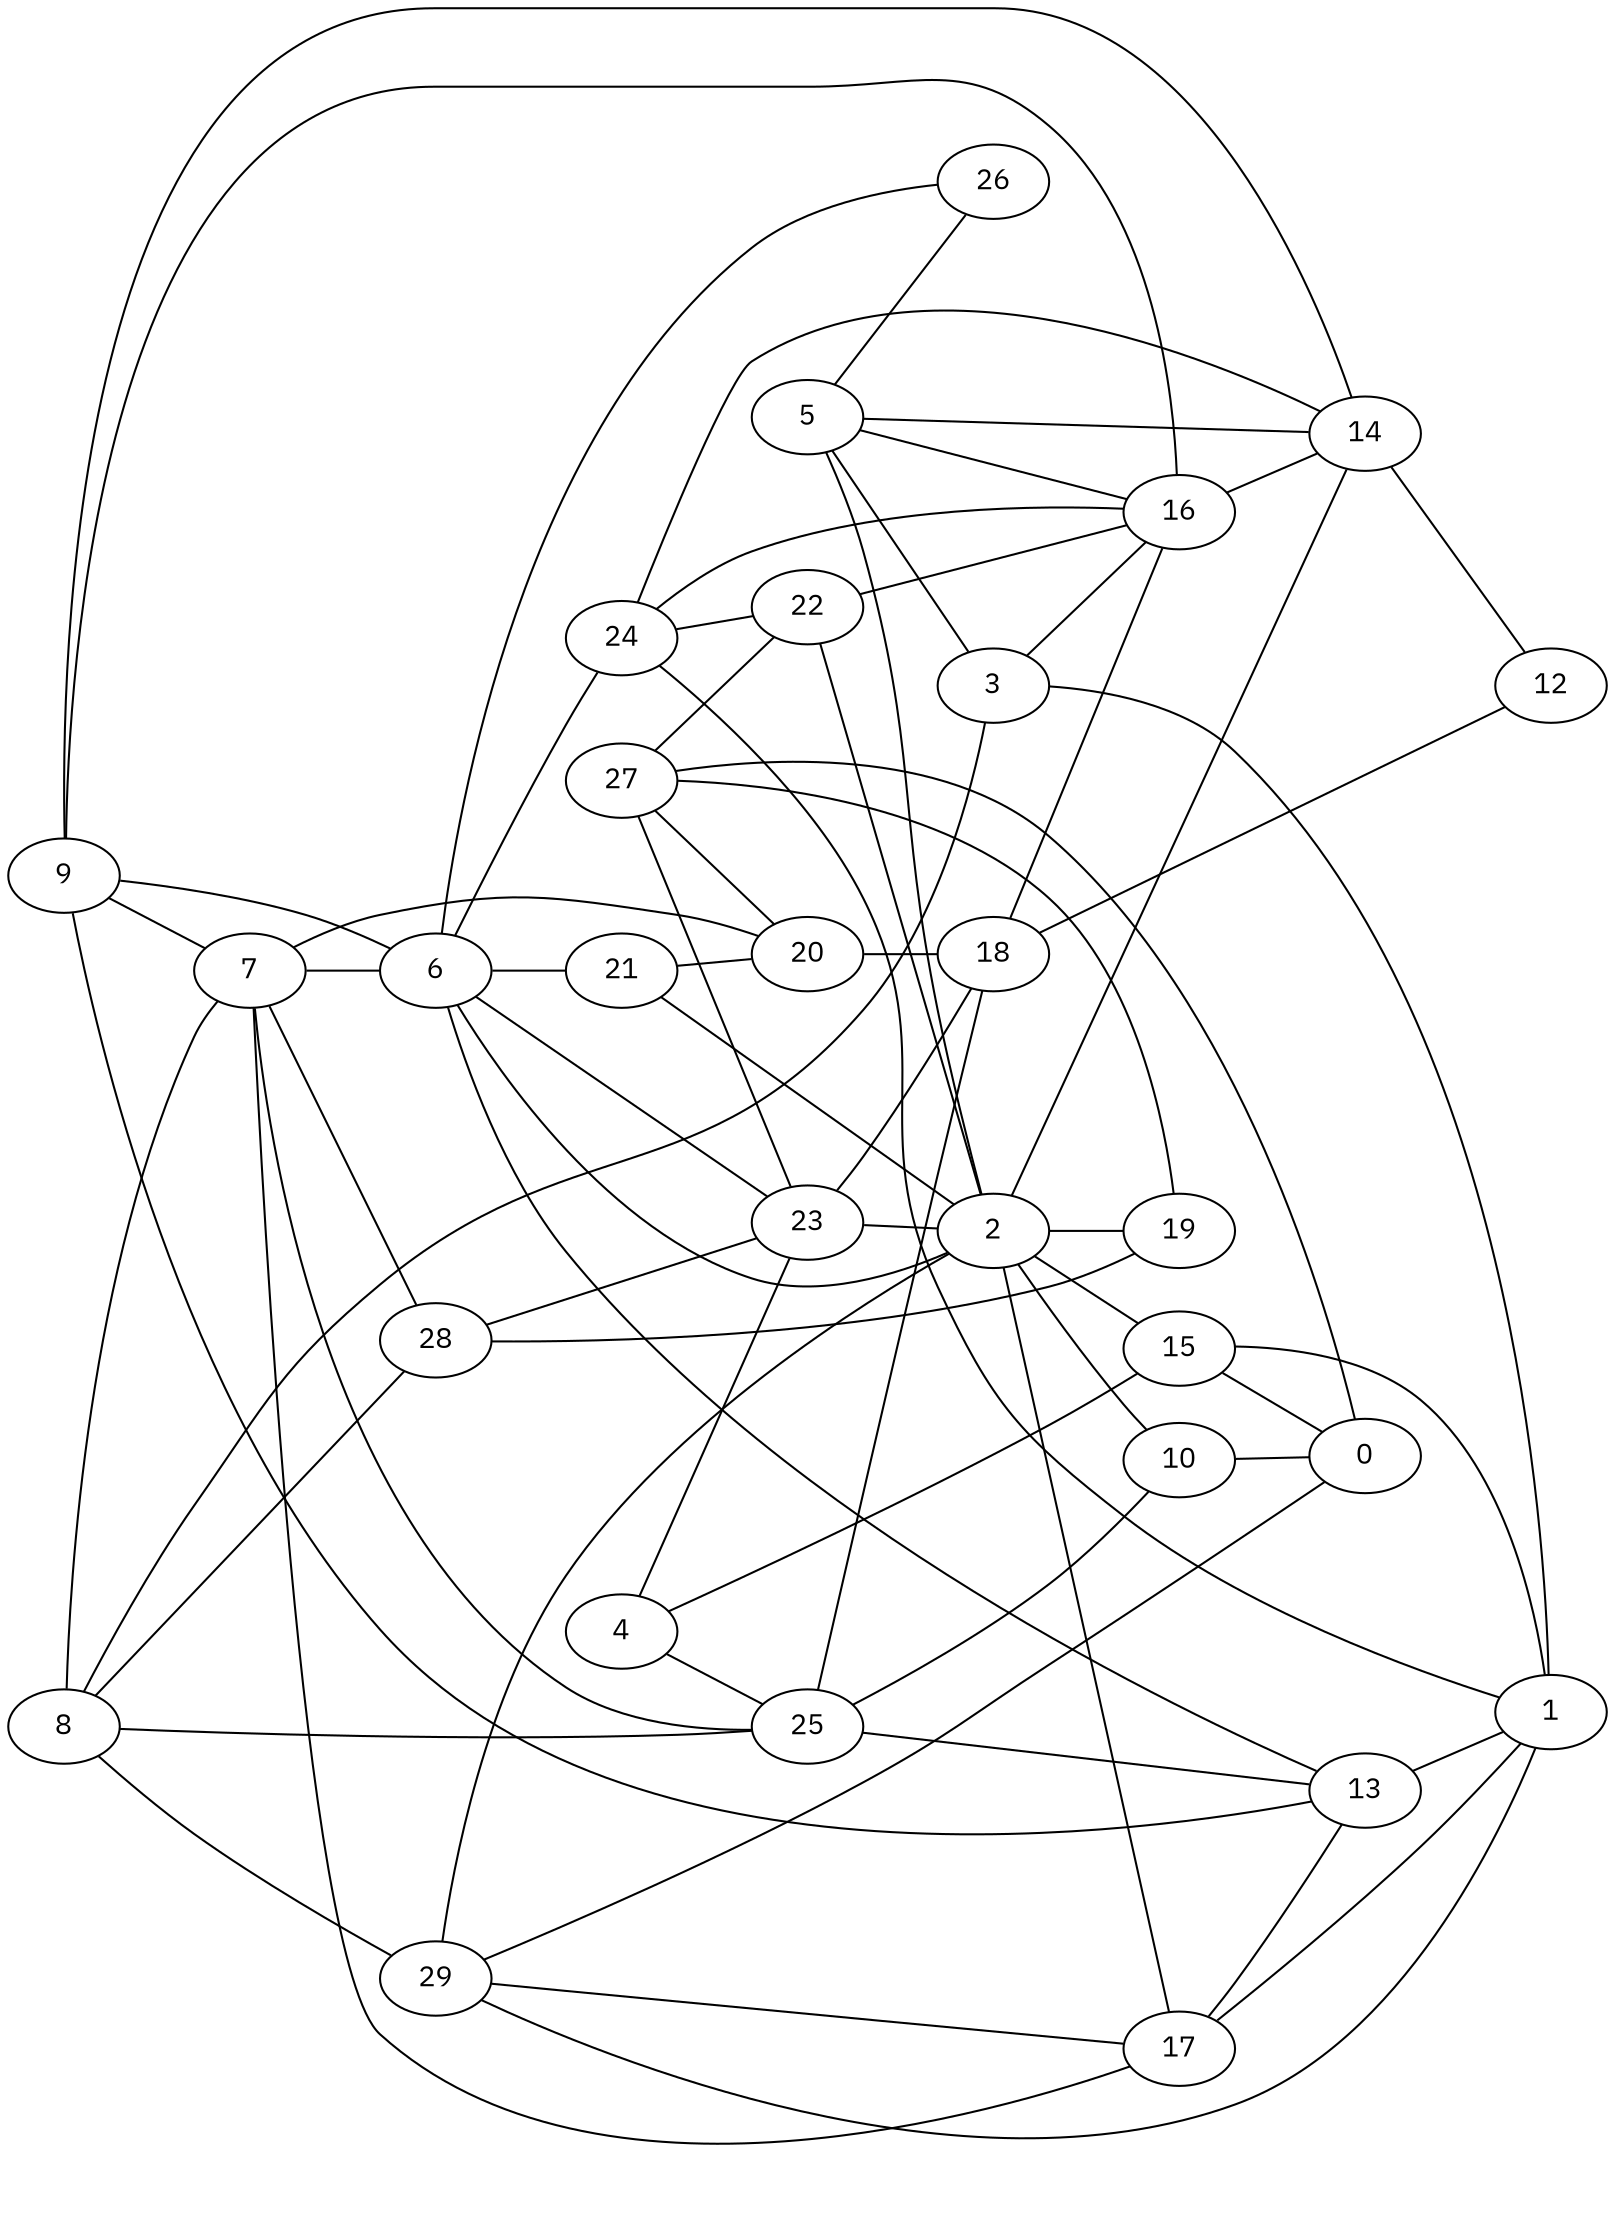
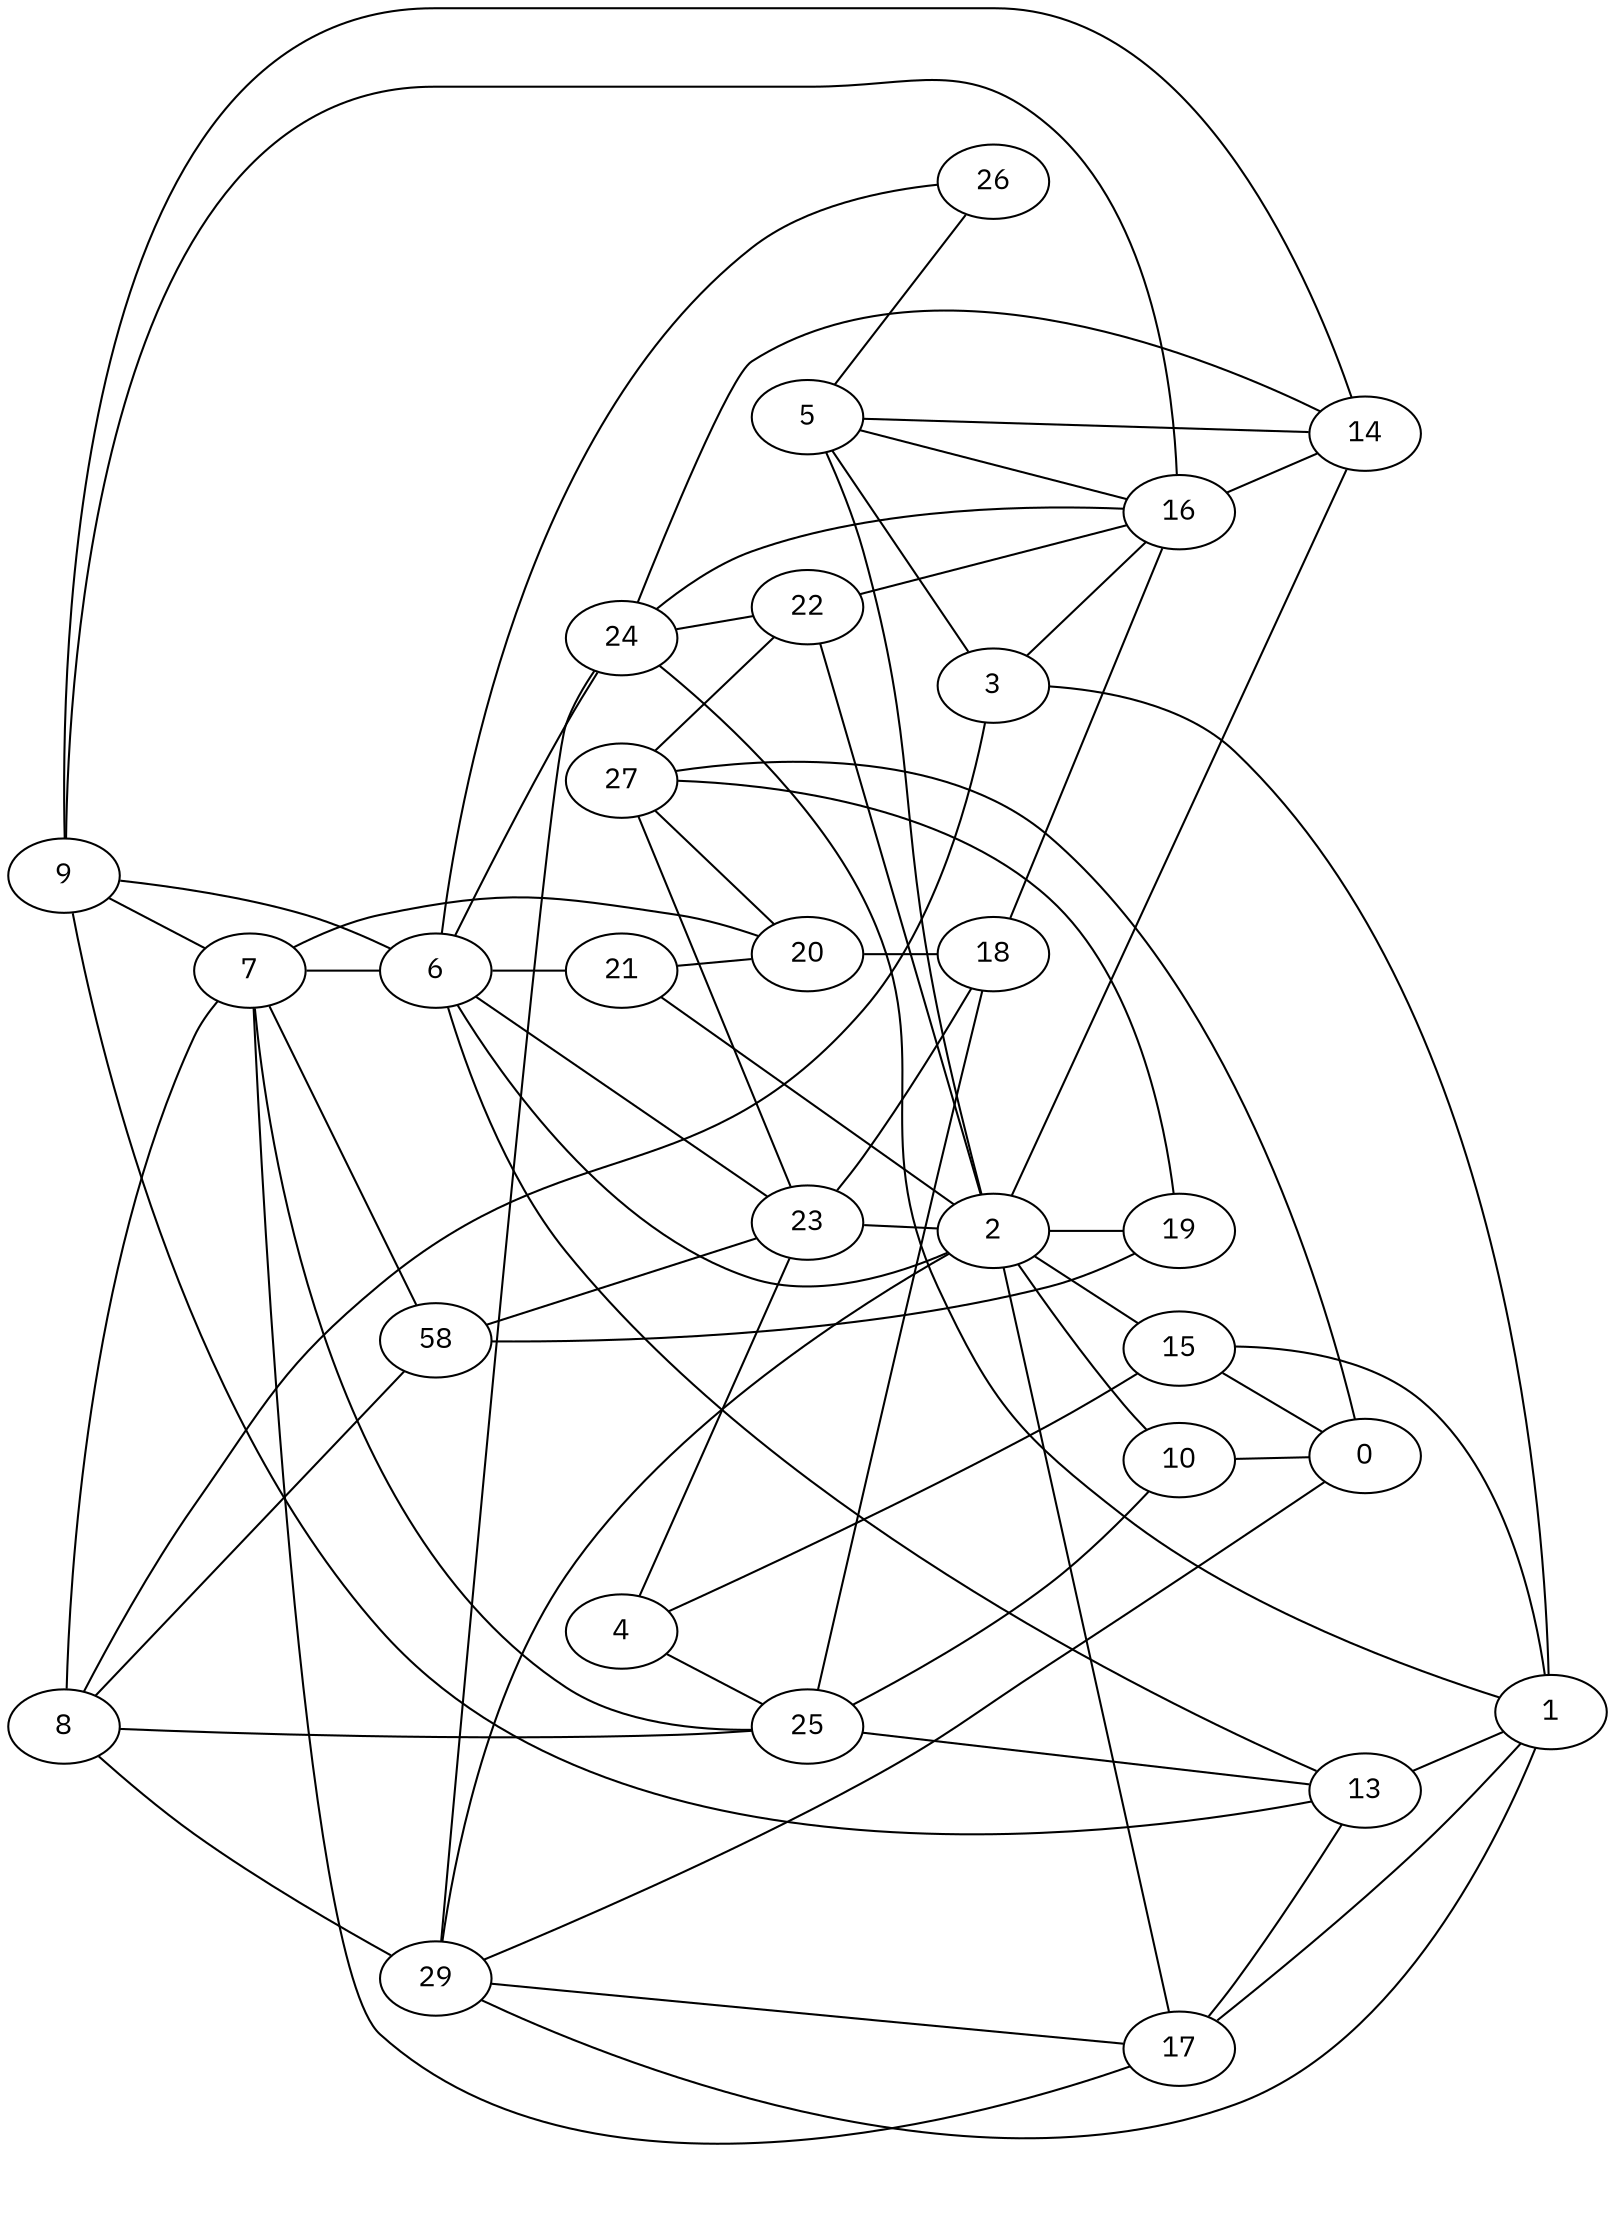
node "12": removed
edge "24" -- "29": added
node "28": label "28" -> "58"
